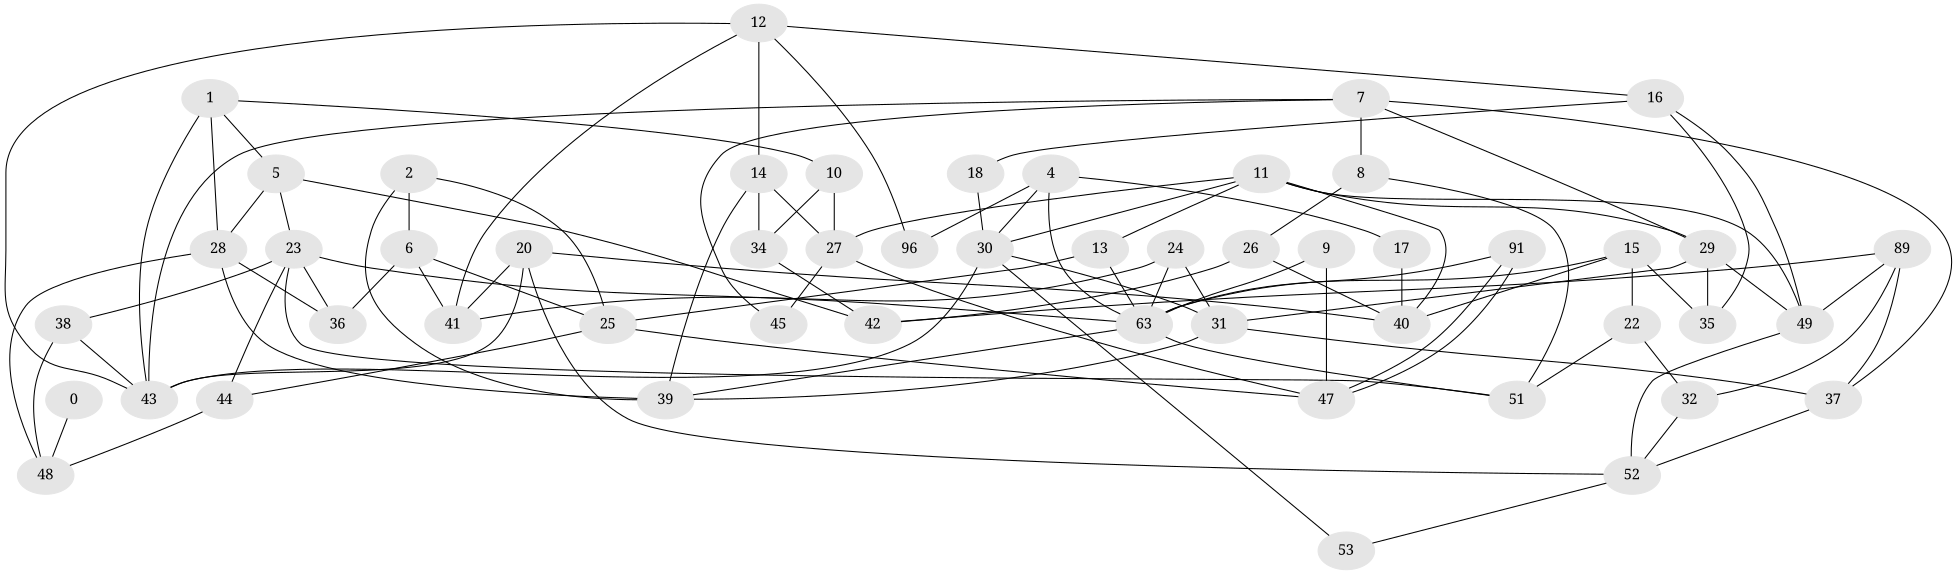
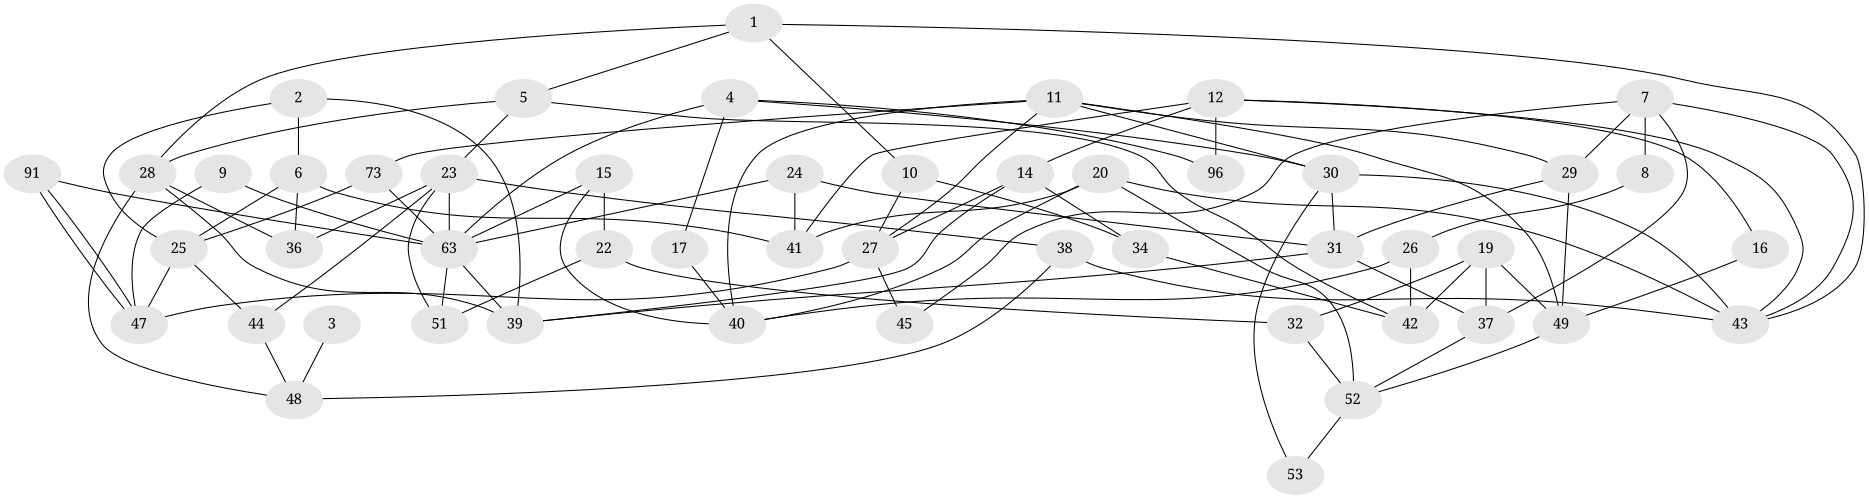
node "18": removed
edge "8" -- "51": removed
node "13": label "13" -> "73"
node "89": label "89" -> "19"
node "35": removed
node "0": label "0" -> "3"
